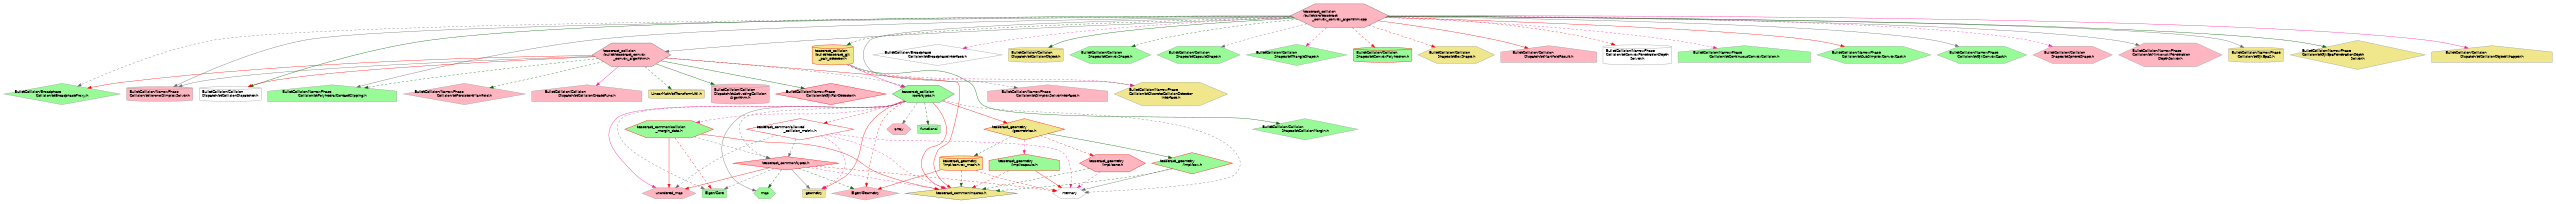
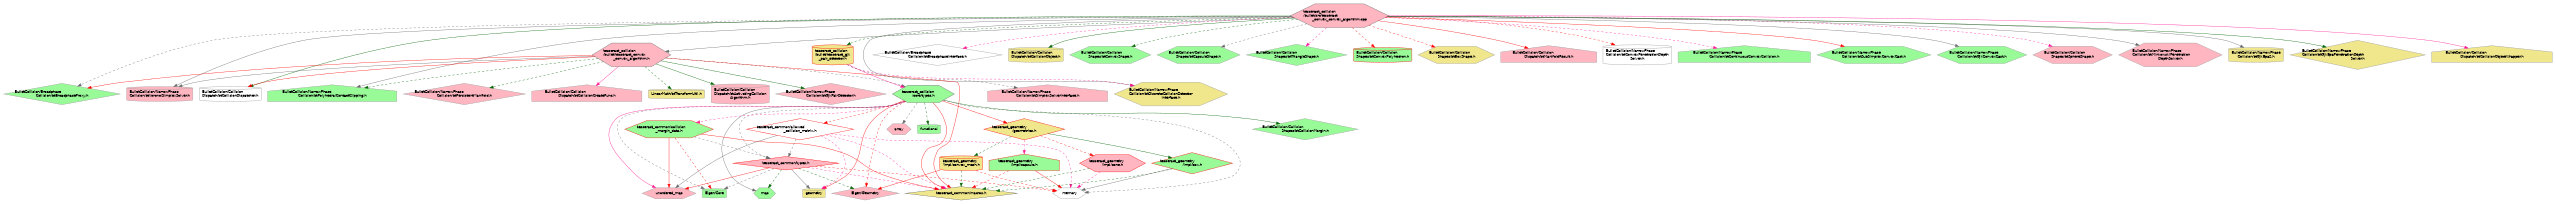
node "BulletCollision/NarrowPhase Collision/btGjkPairDetector.h": color red -> grey60
edge "tesseract_collision /bullet/tesseract_gjk _pair_detector.h" -> "BulletCollision/Collision Shapes/btCollisionMargin.h": now "tesseract_collision /core/types.h" -> "BulletCollision/Collision Shapes/btCollisionMargin.h"
edge "tesseract_common/allowed _collision_matrix.h" -> "unordered_map": style dashed -> solid
